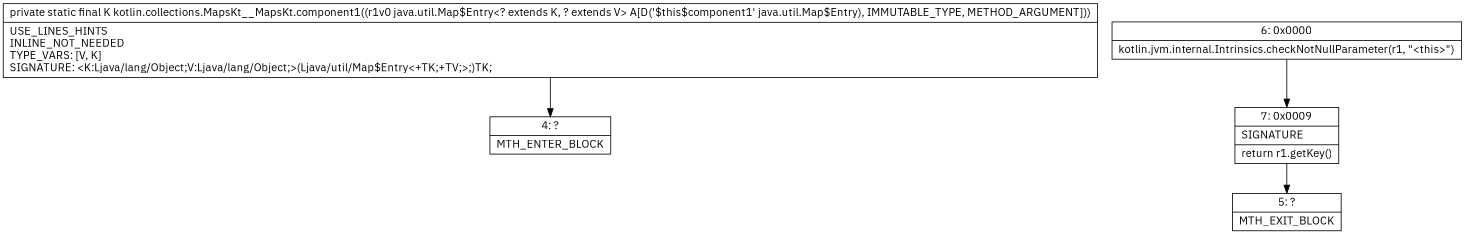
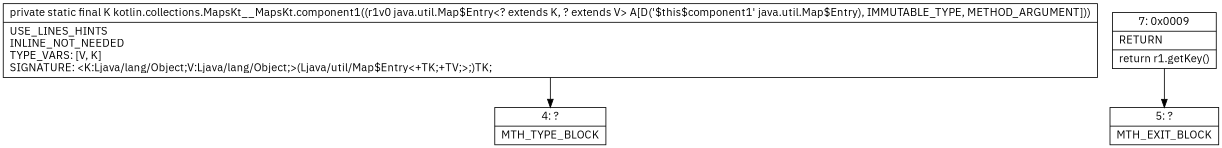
node "6: 0x0000": removed
node "7: 0x0009": text "SIGNATURE" -> "RETURN"
node "4: ?": text "MTH_ENTER_BLOCK" -> "MTH_TYPE_BLOCK"
